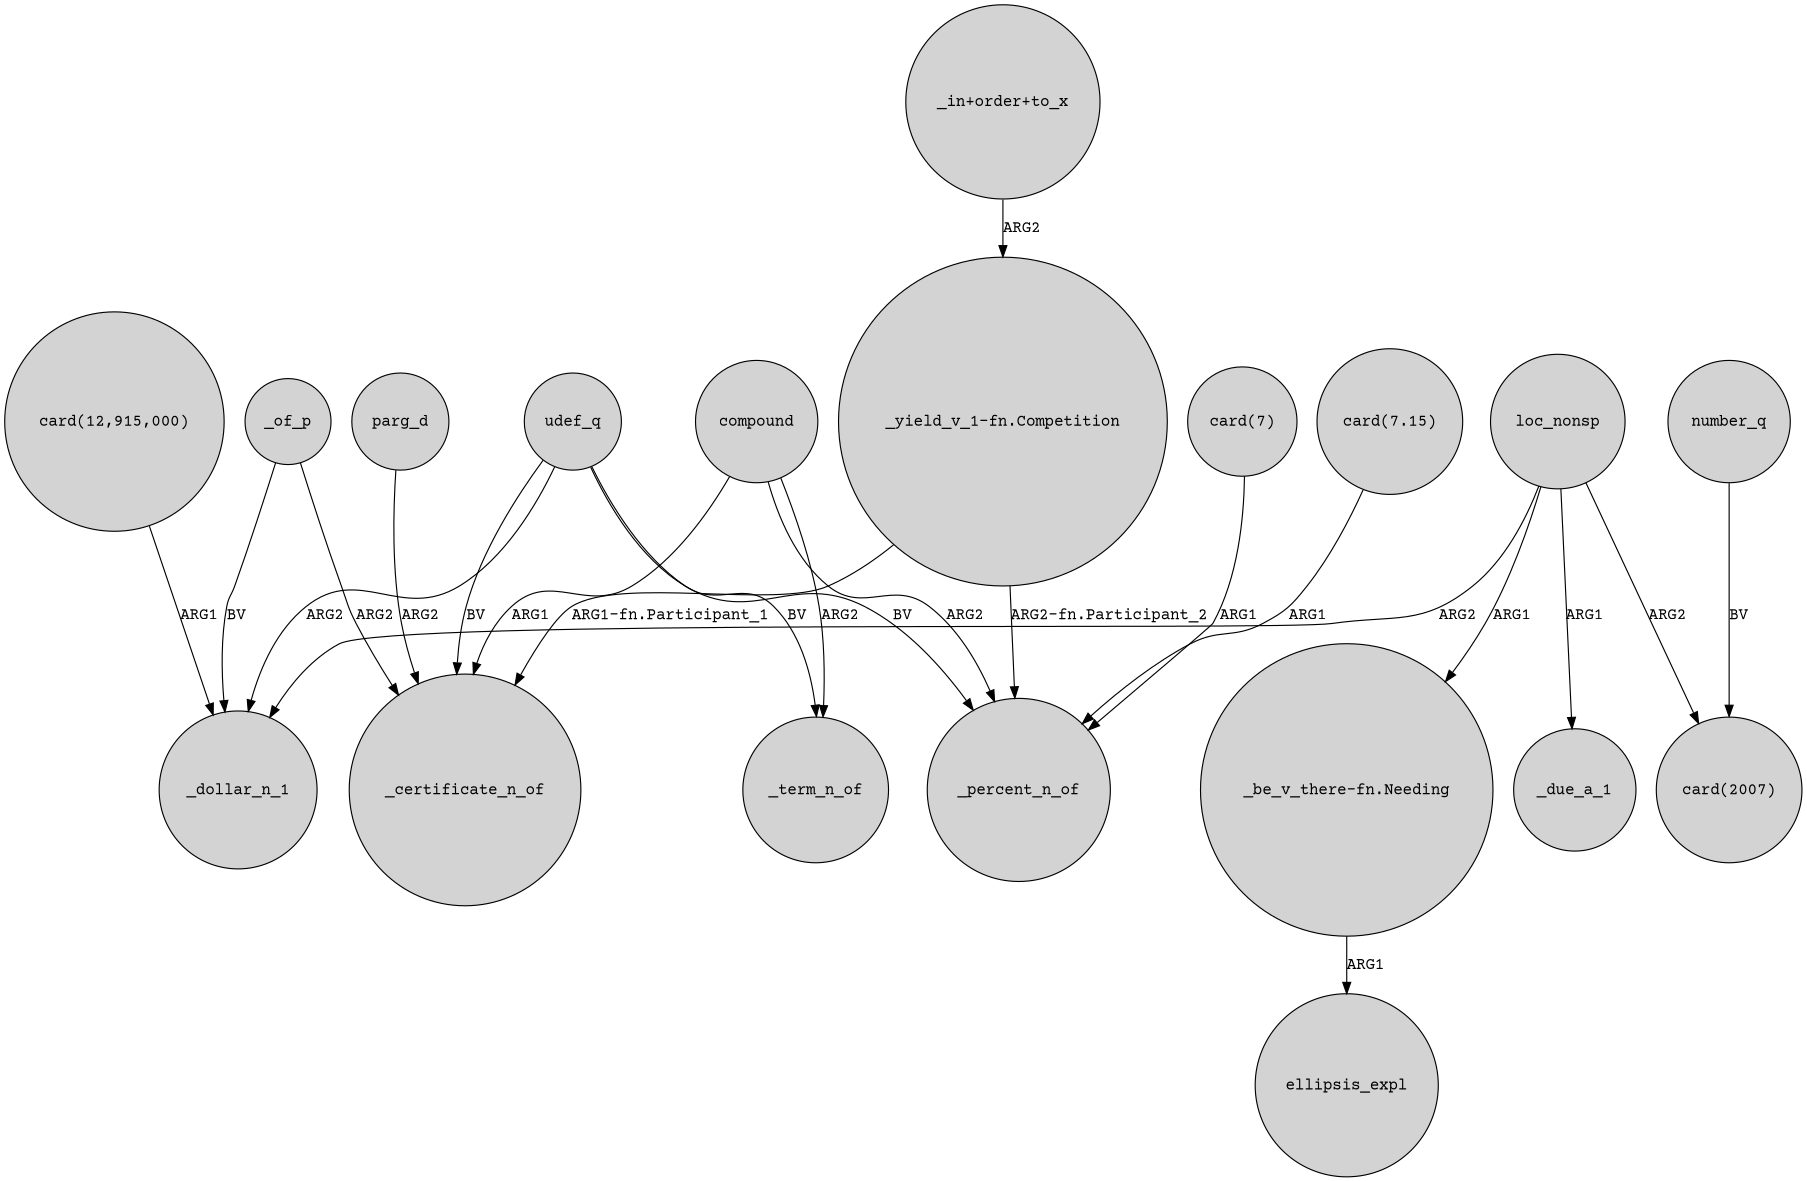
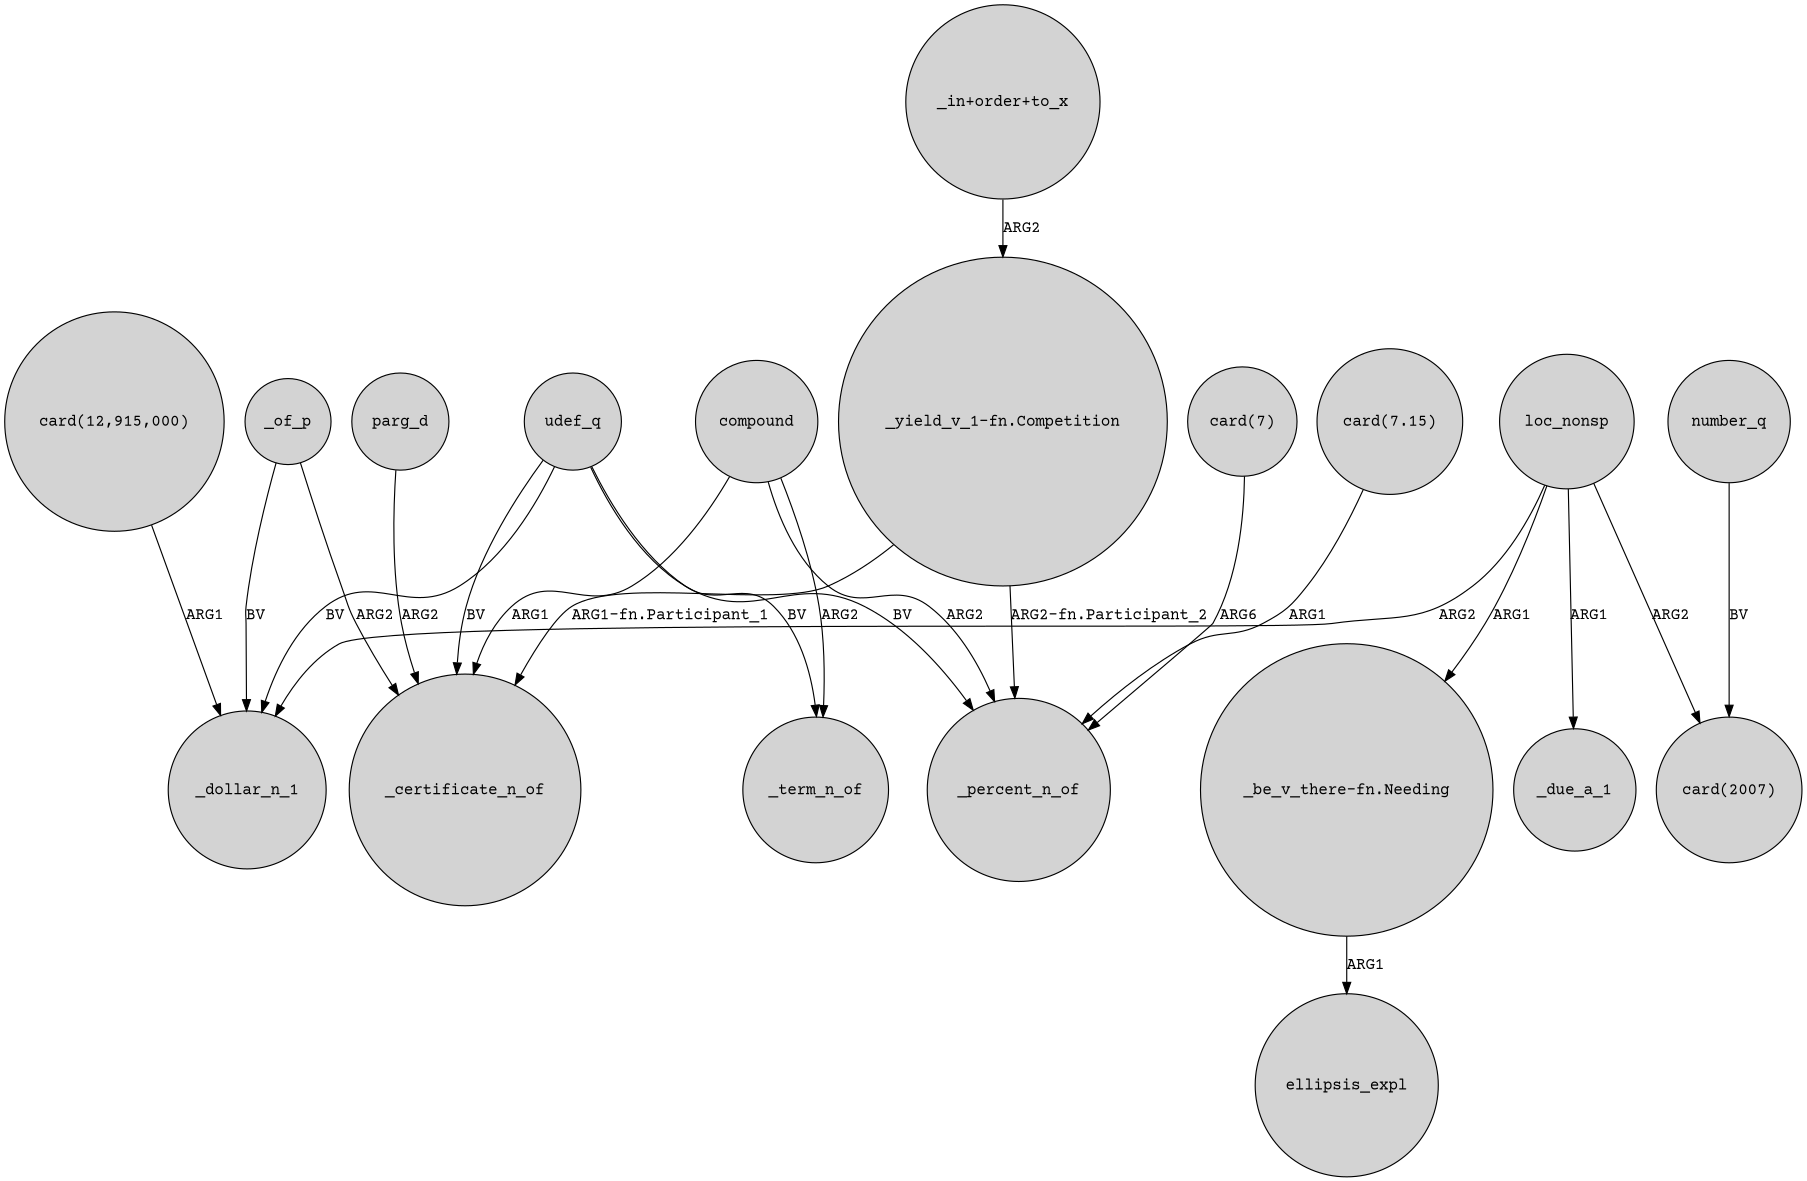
edge "udef_q" -> "_dollar_n_1": label "ARG2" -> "BV"
edge "card(7)" -> "_percent_n_of": label "ARG1" -> "ARG6"
